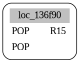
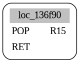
node "loc_136f90": text "POP" -> "RET"
